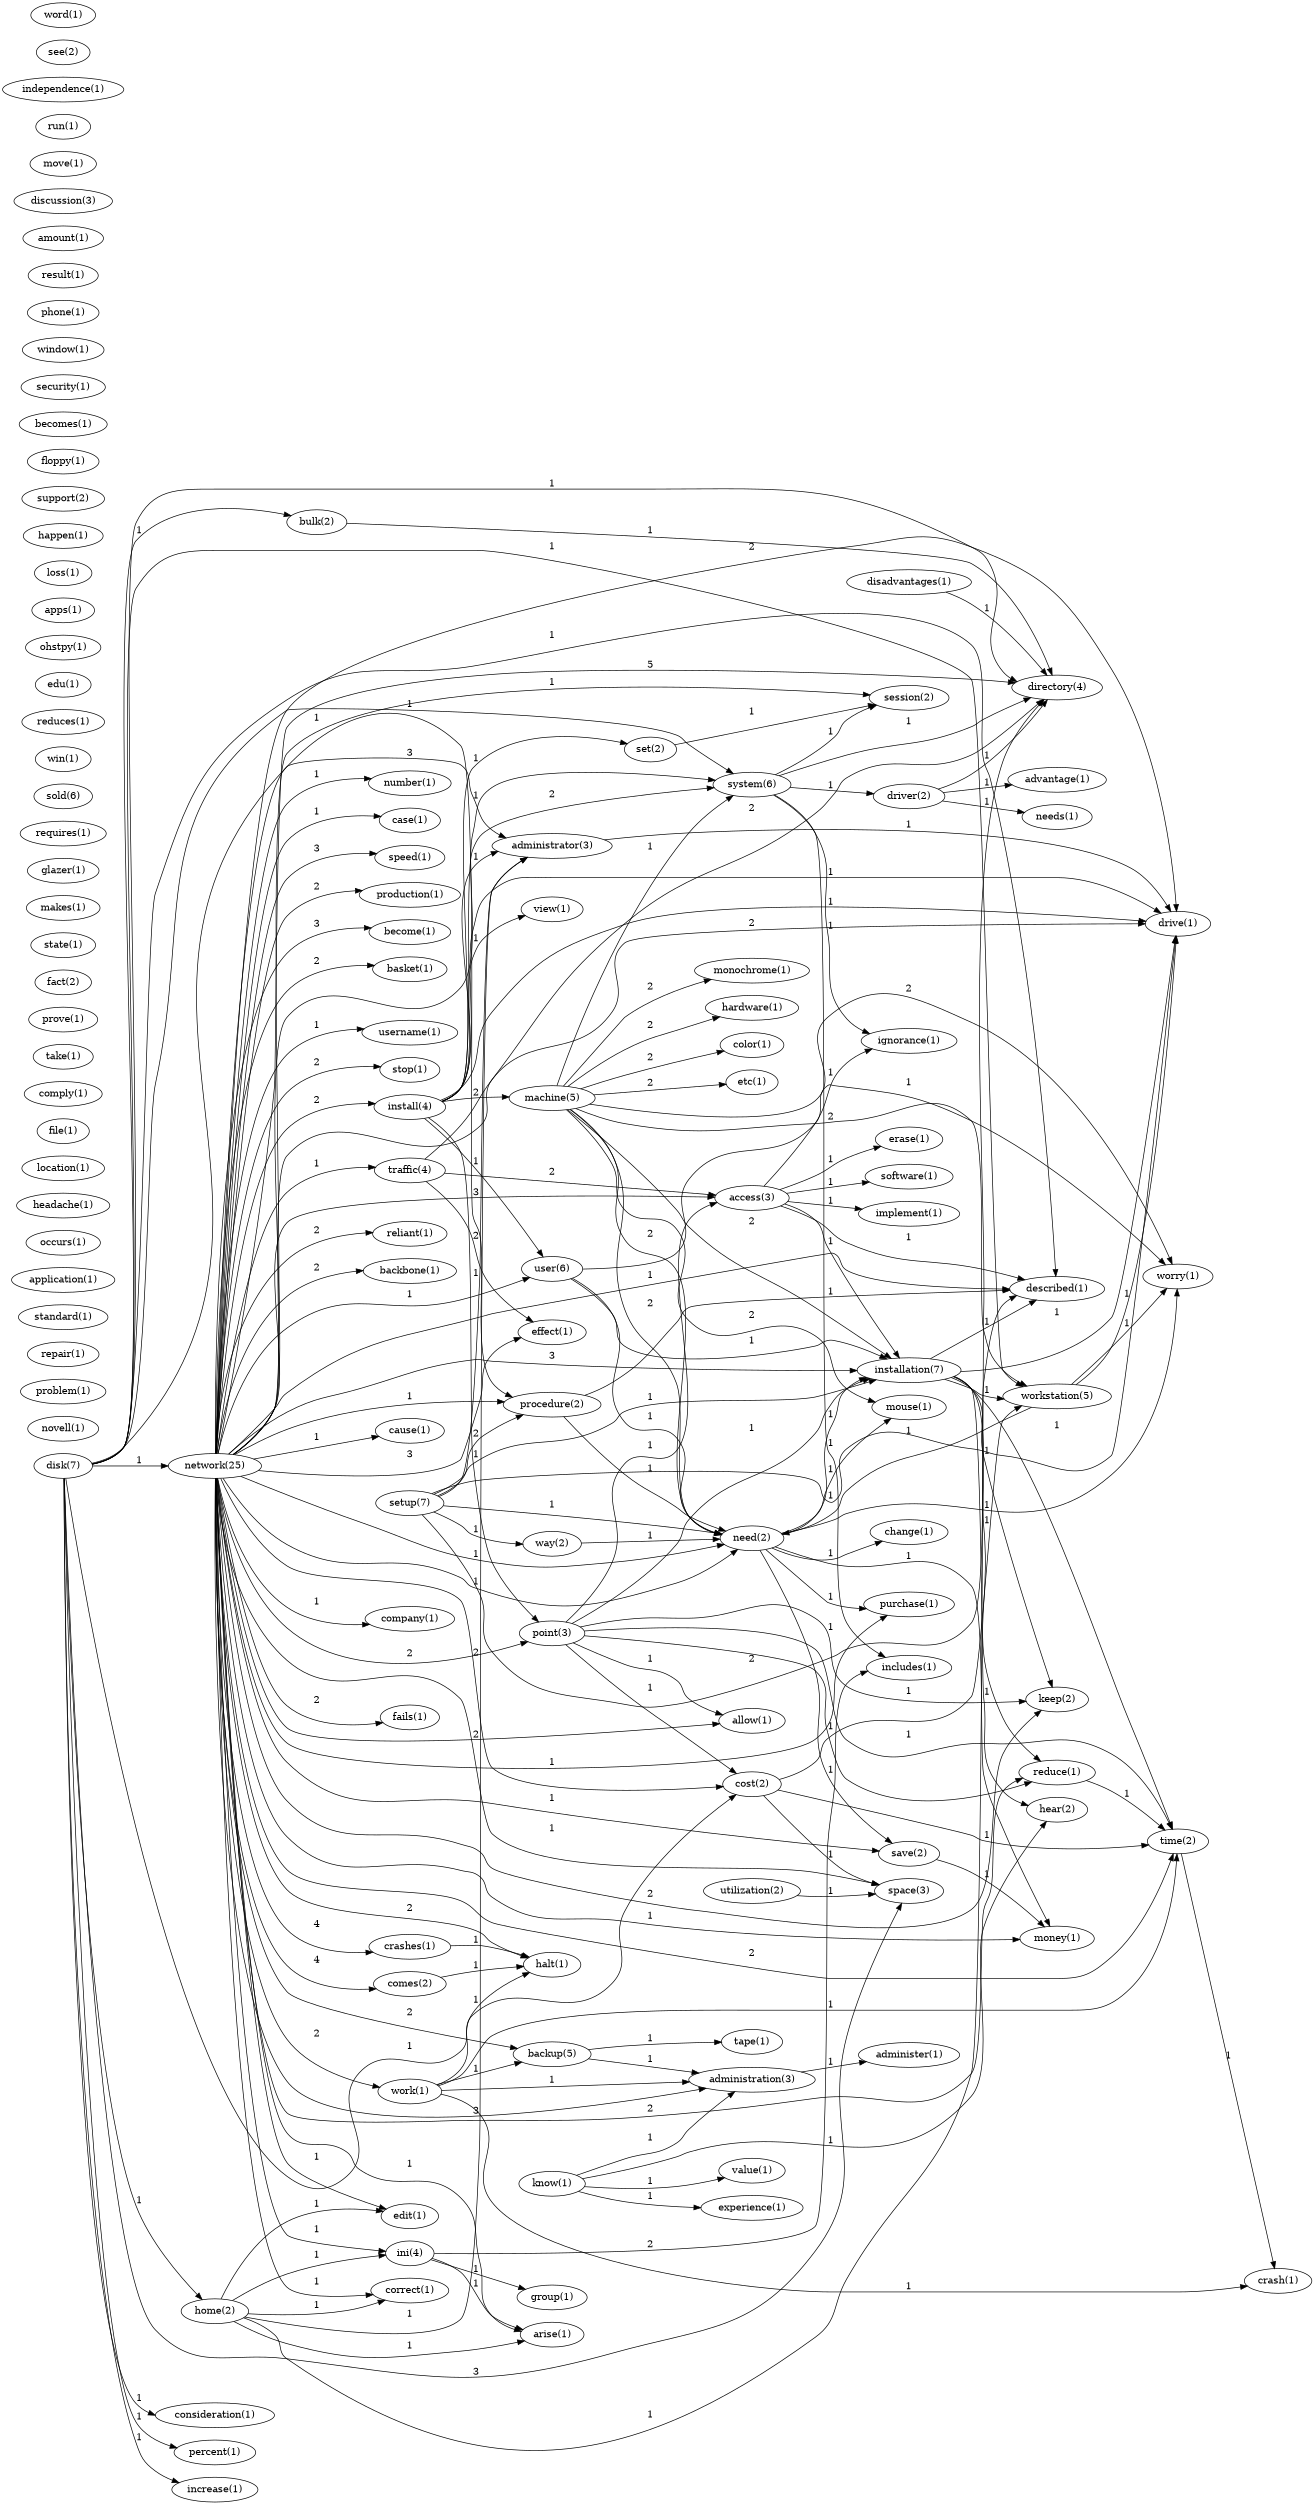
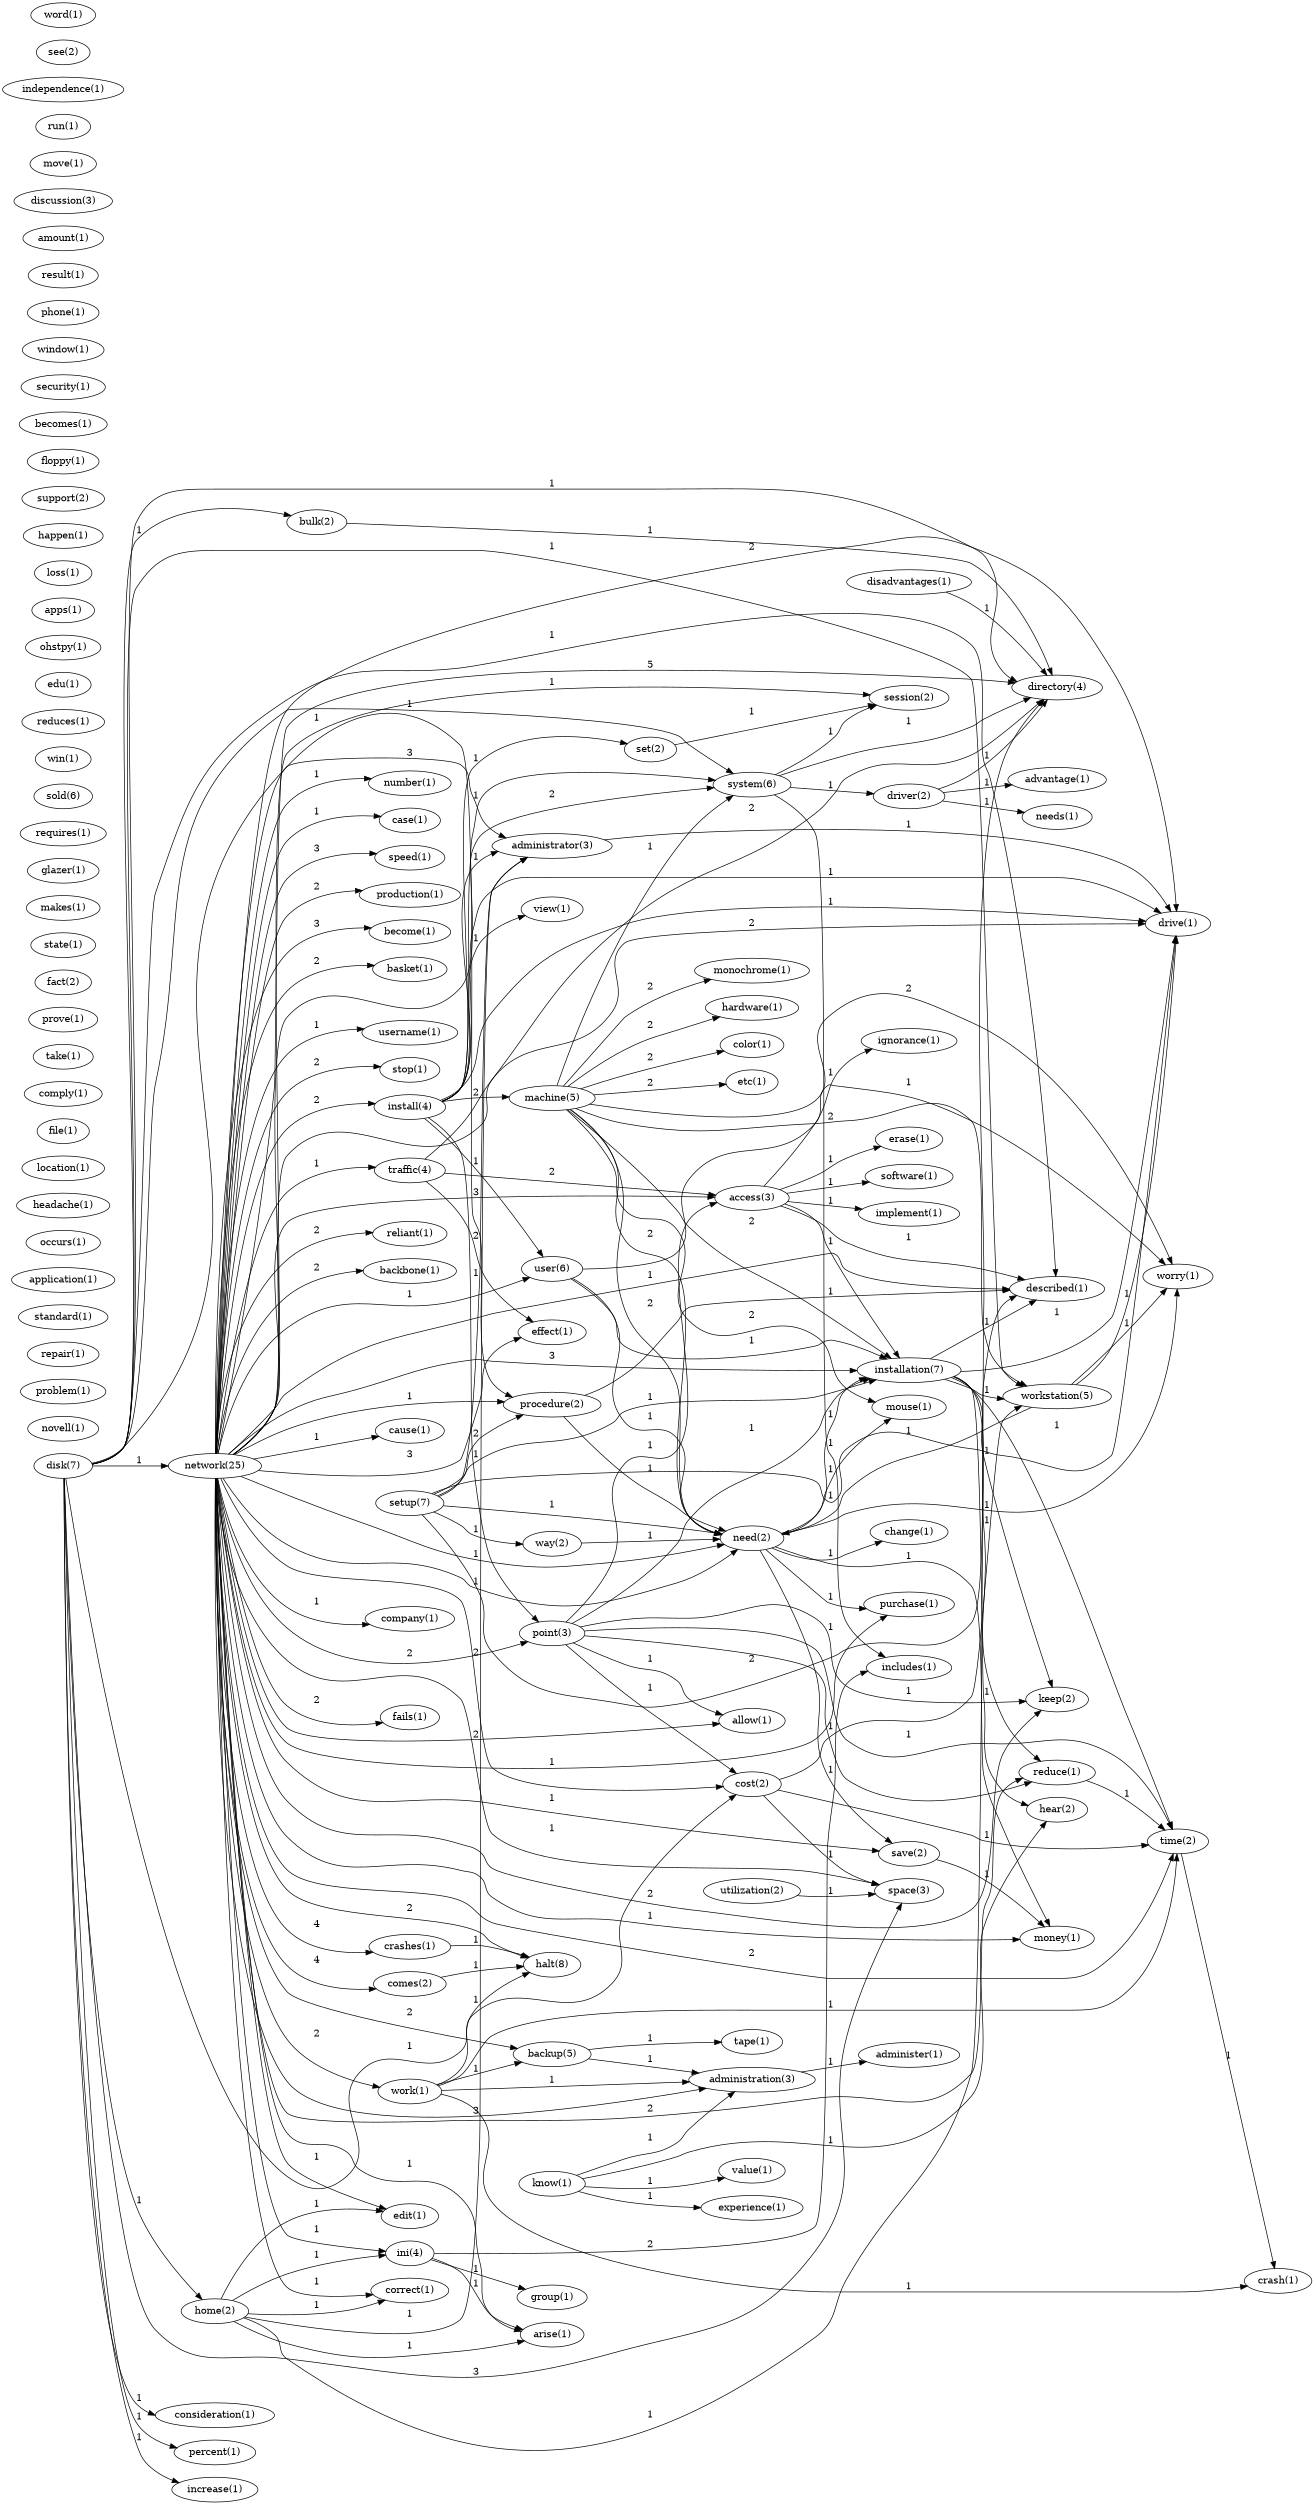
edge "system(6)" -> "ignorance(1)": removed, label "1"
node "halt(1)": label "halt(1)" -> "halt(8)"
